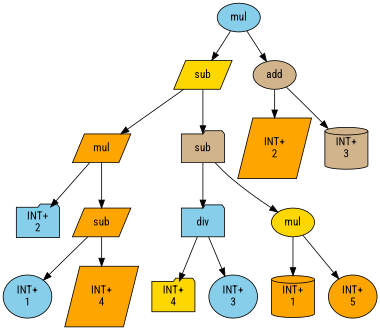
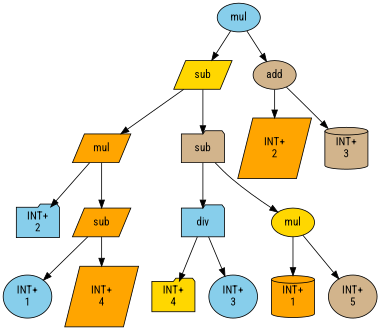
node "INT+ 5": fillcolor orange -> tan
